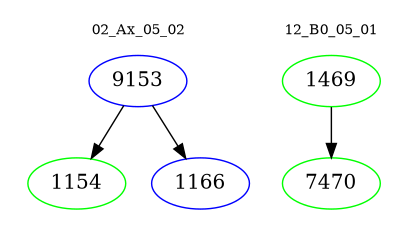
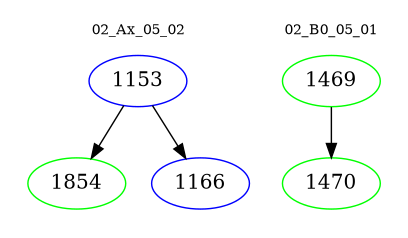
cluster "12_B0_05_01": label "12_B0_05_01" -> "02_B0_05_01"
node "9153": label "9153" -> "1153"
node "1154": label "1154" -> "1854"
node "7470": label "7470" -> "1470"
